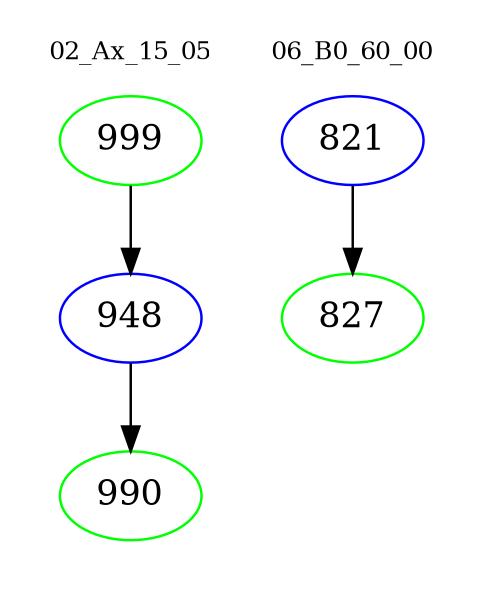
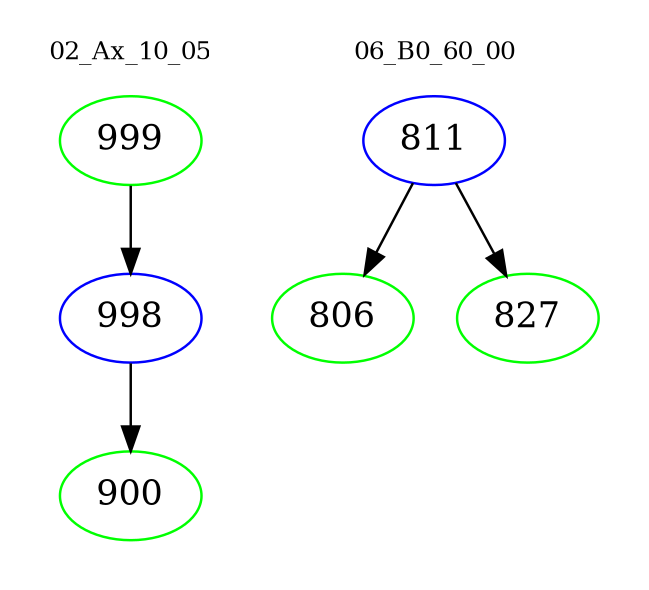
cluster "02_Ax_15_05": label "02_Ax_15_05" -> "02_Ax_10_05"
node "821": label "821" -> "811"
node "948": label "948" -> "998"
node "806": added
node "990": label "990" -> "900"
